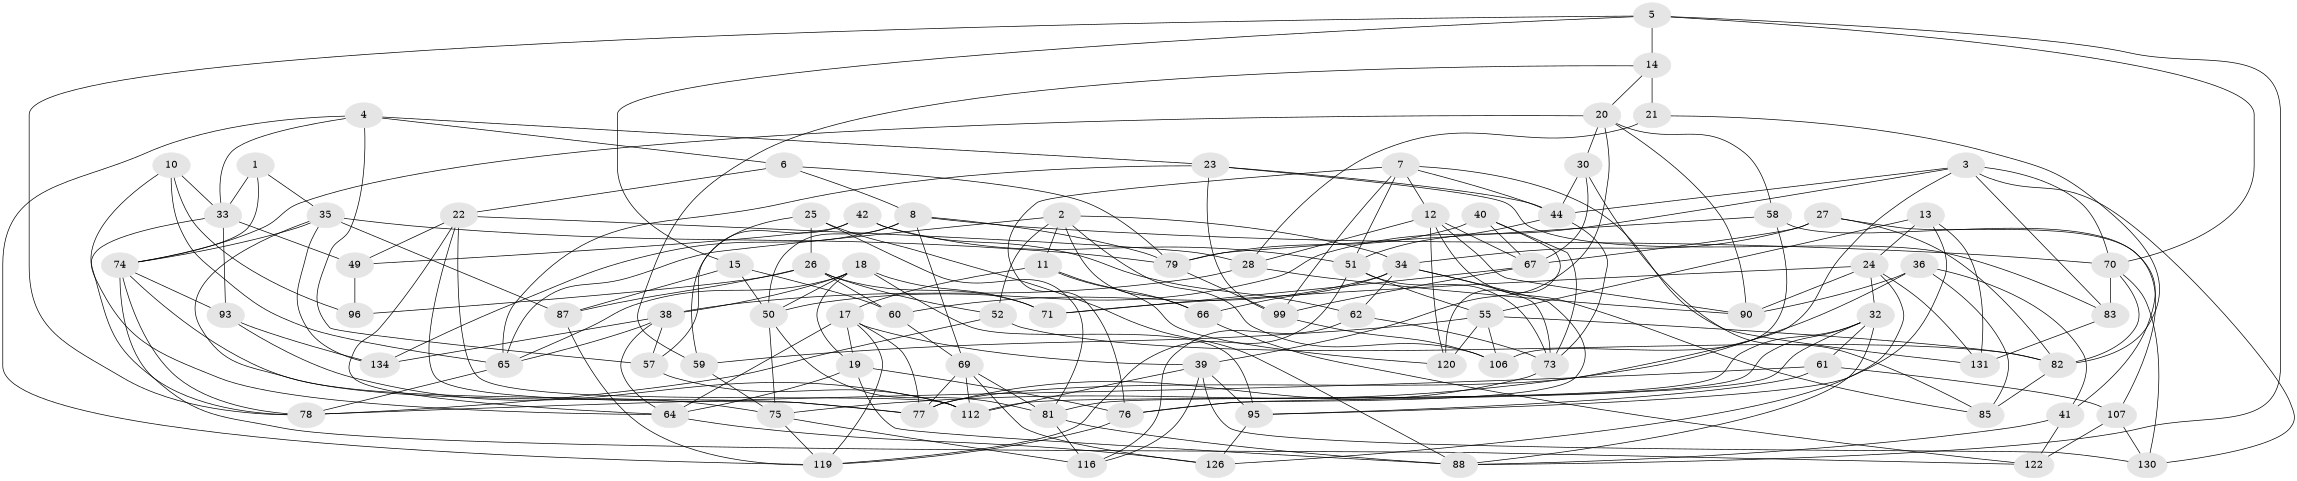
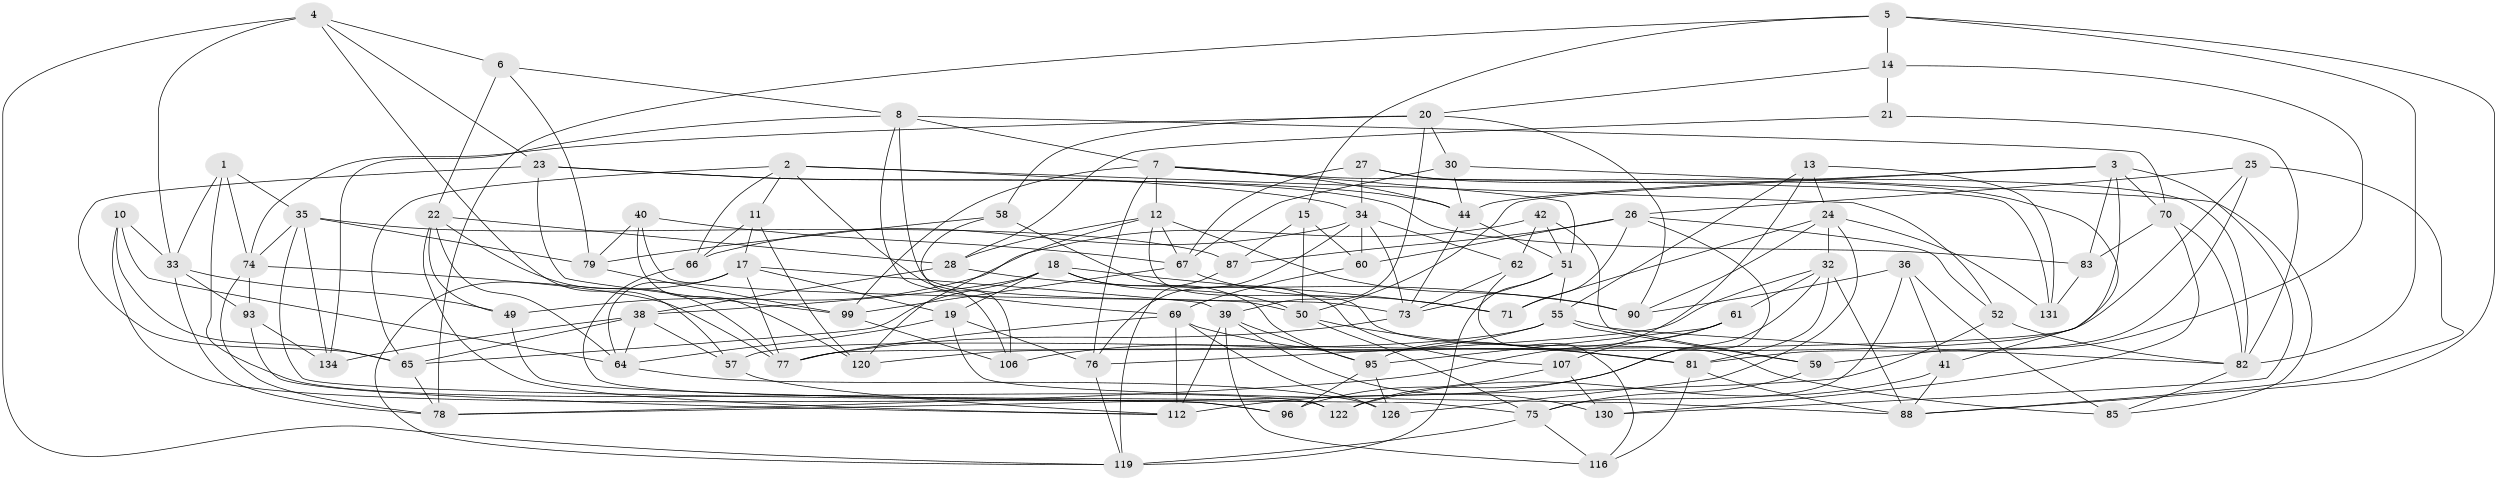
edge "5" -- "70": now "5" -- "82"
edge "8" -- "79": now "8" -- "7"
edge "95" -- "96": added
edge "74" -- "122": now "1" -- "122"
